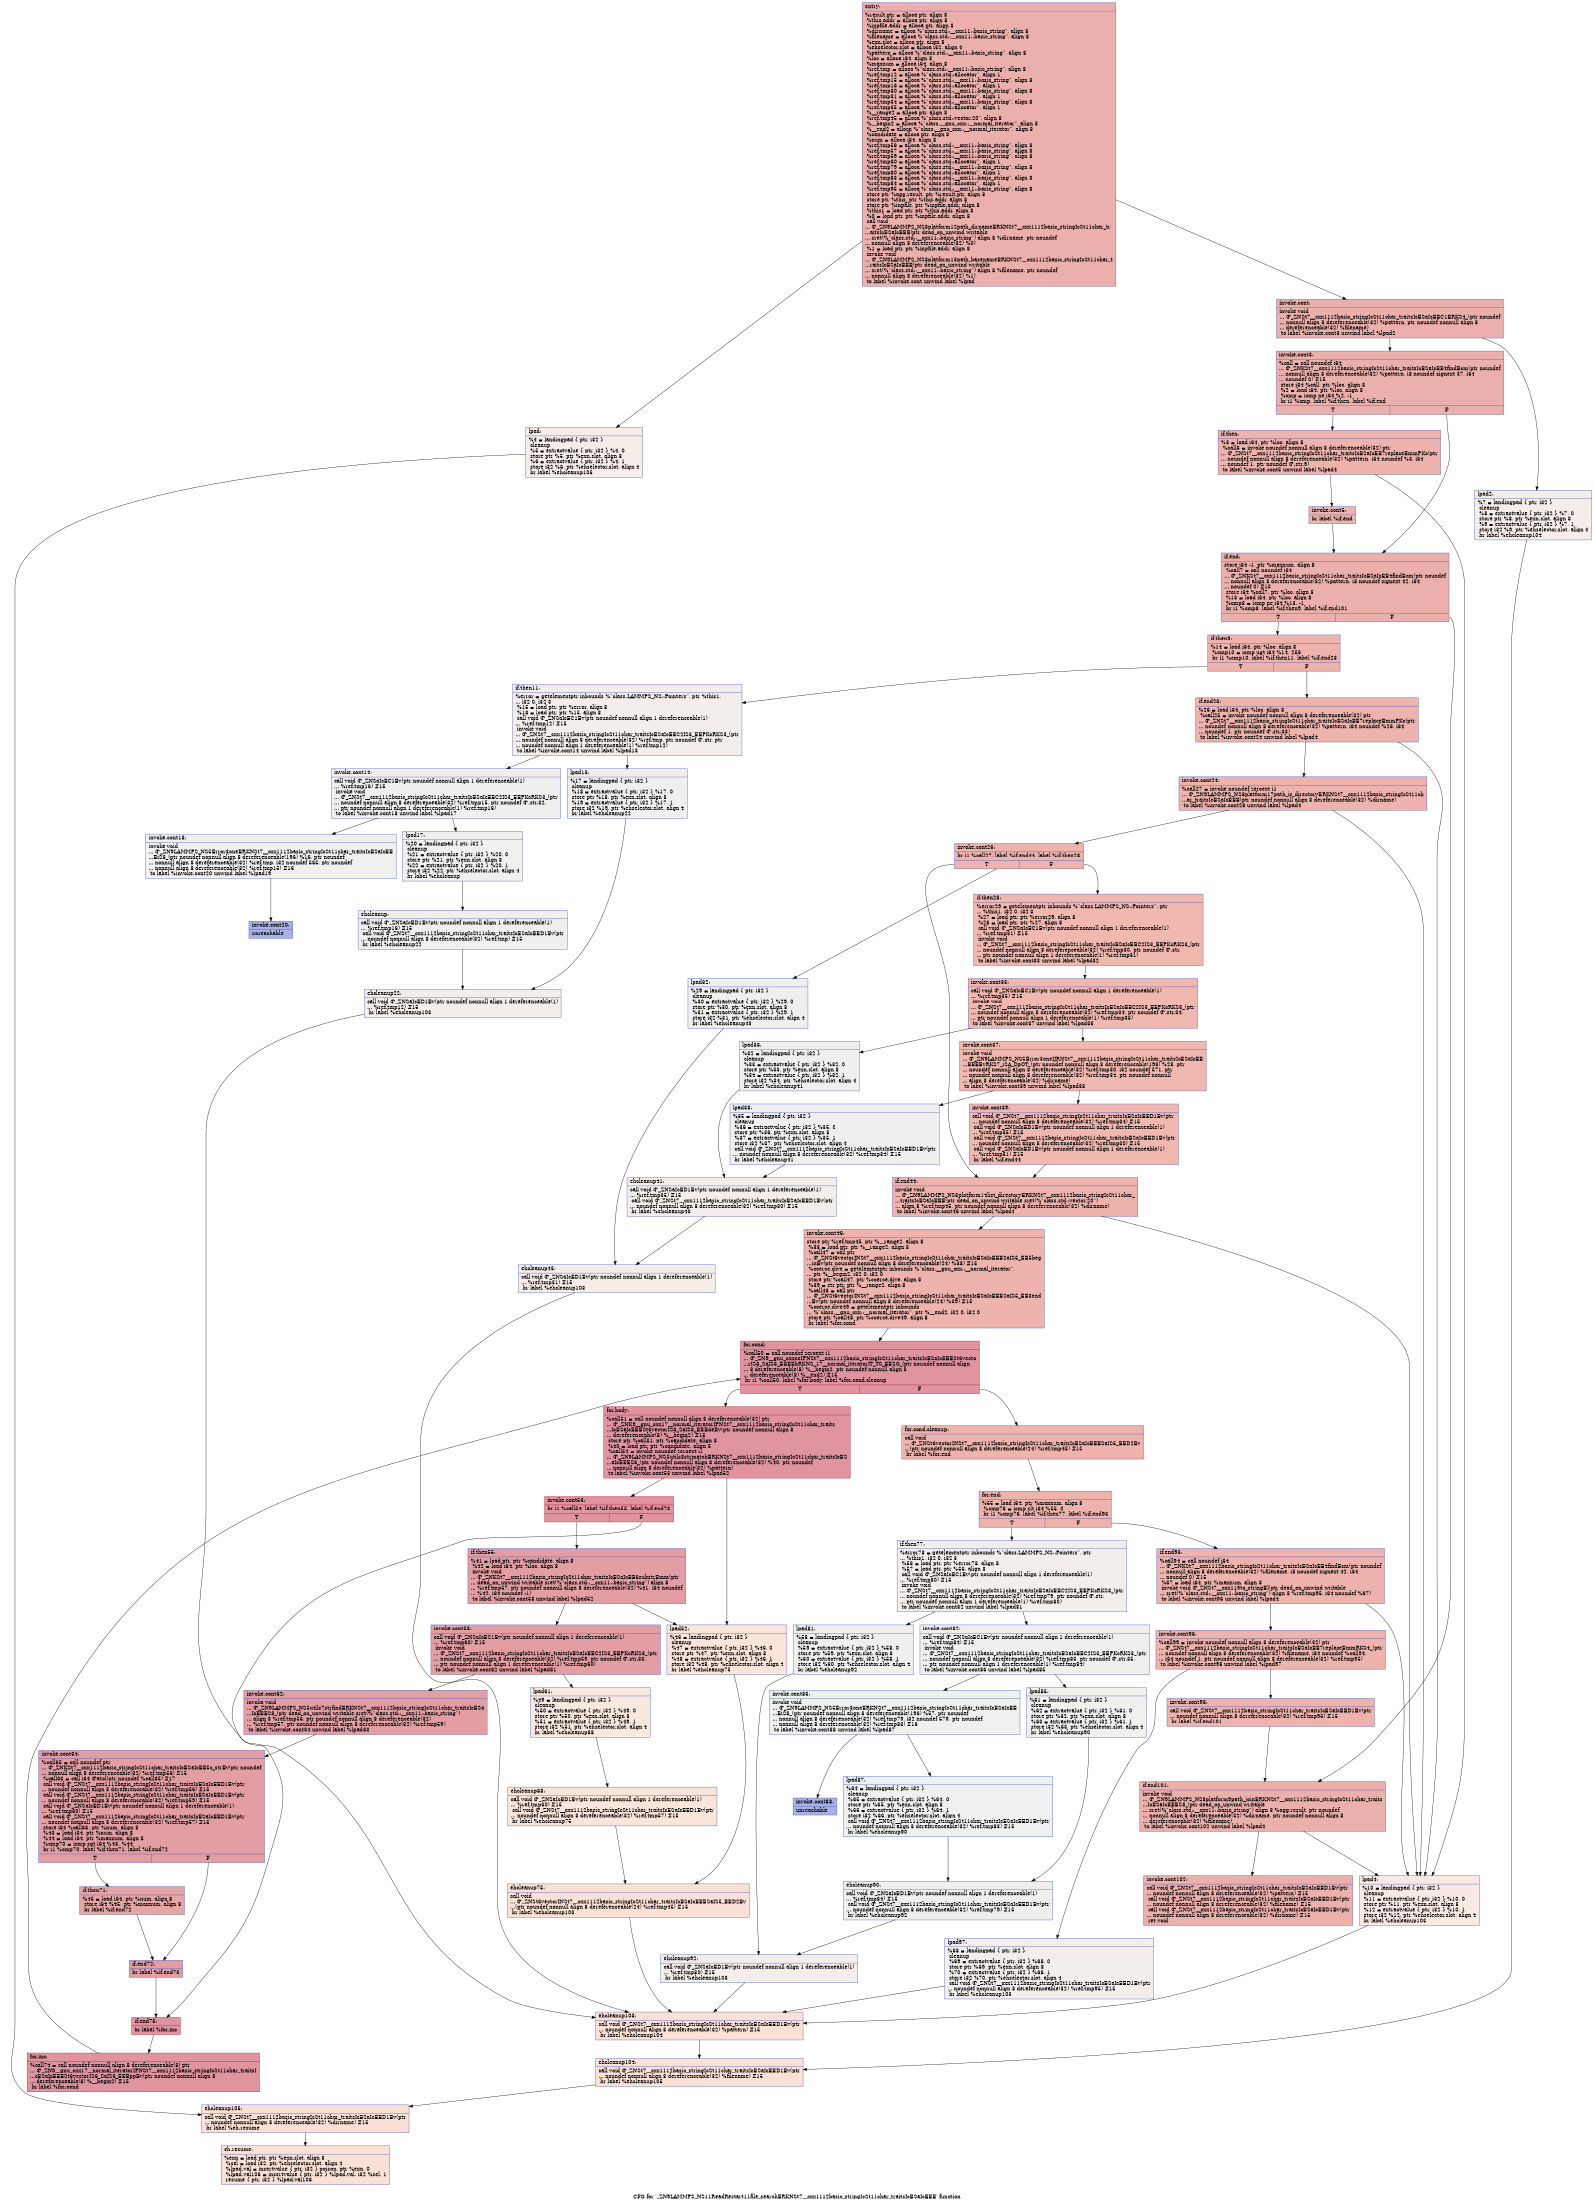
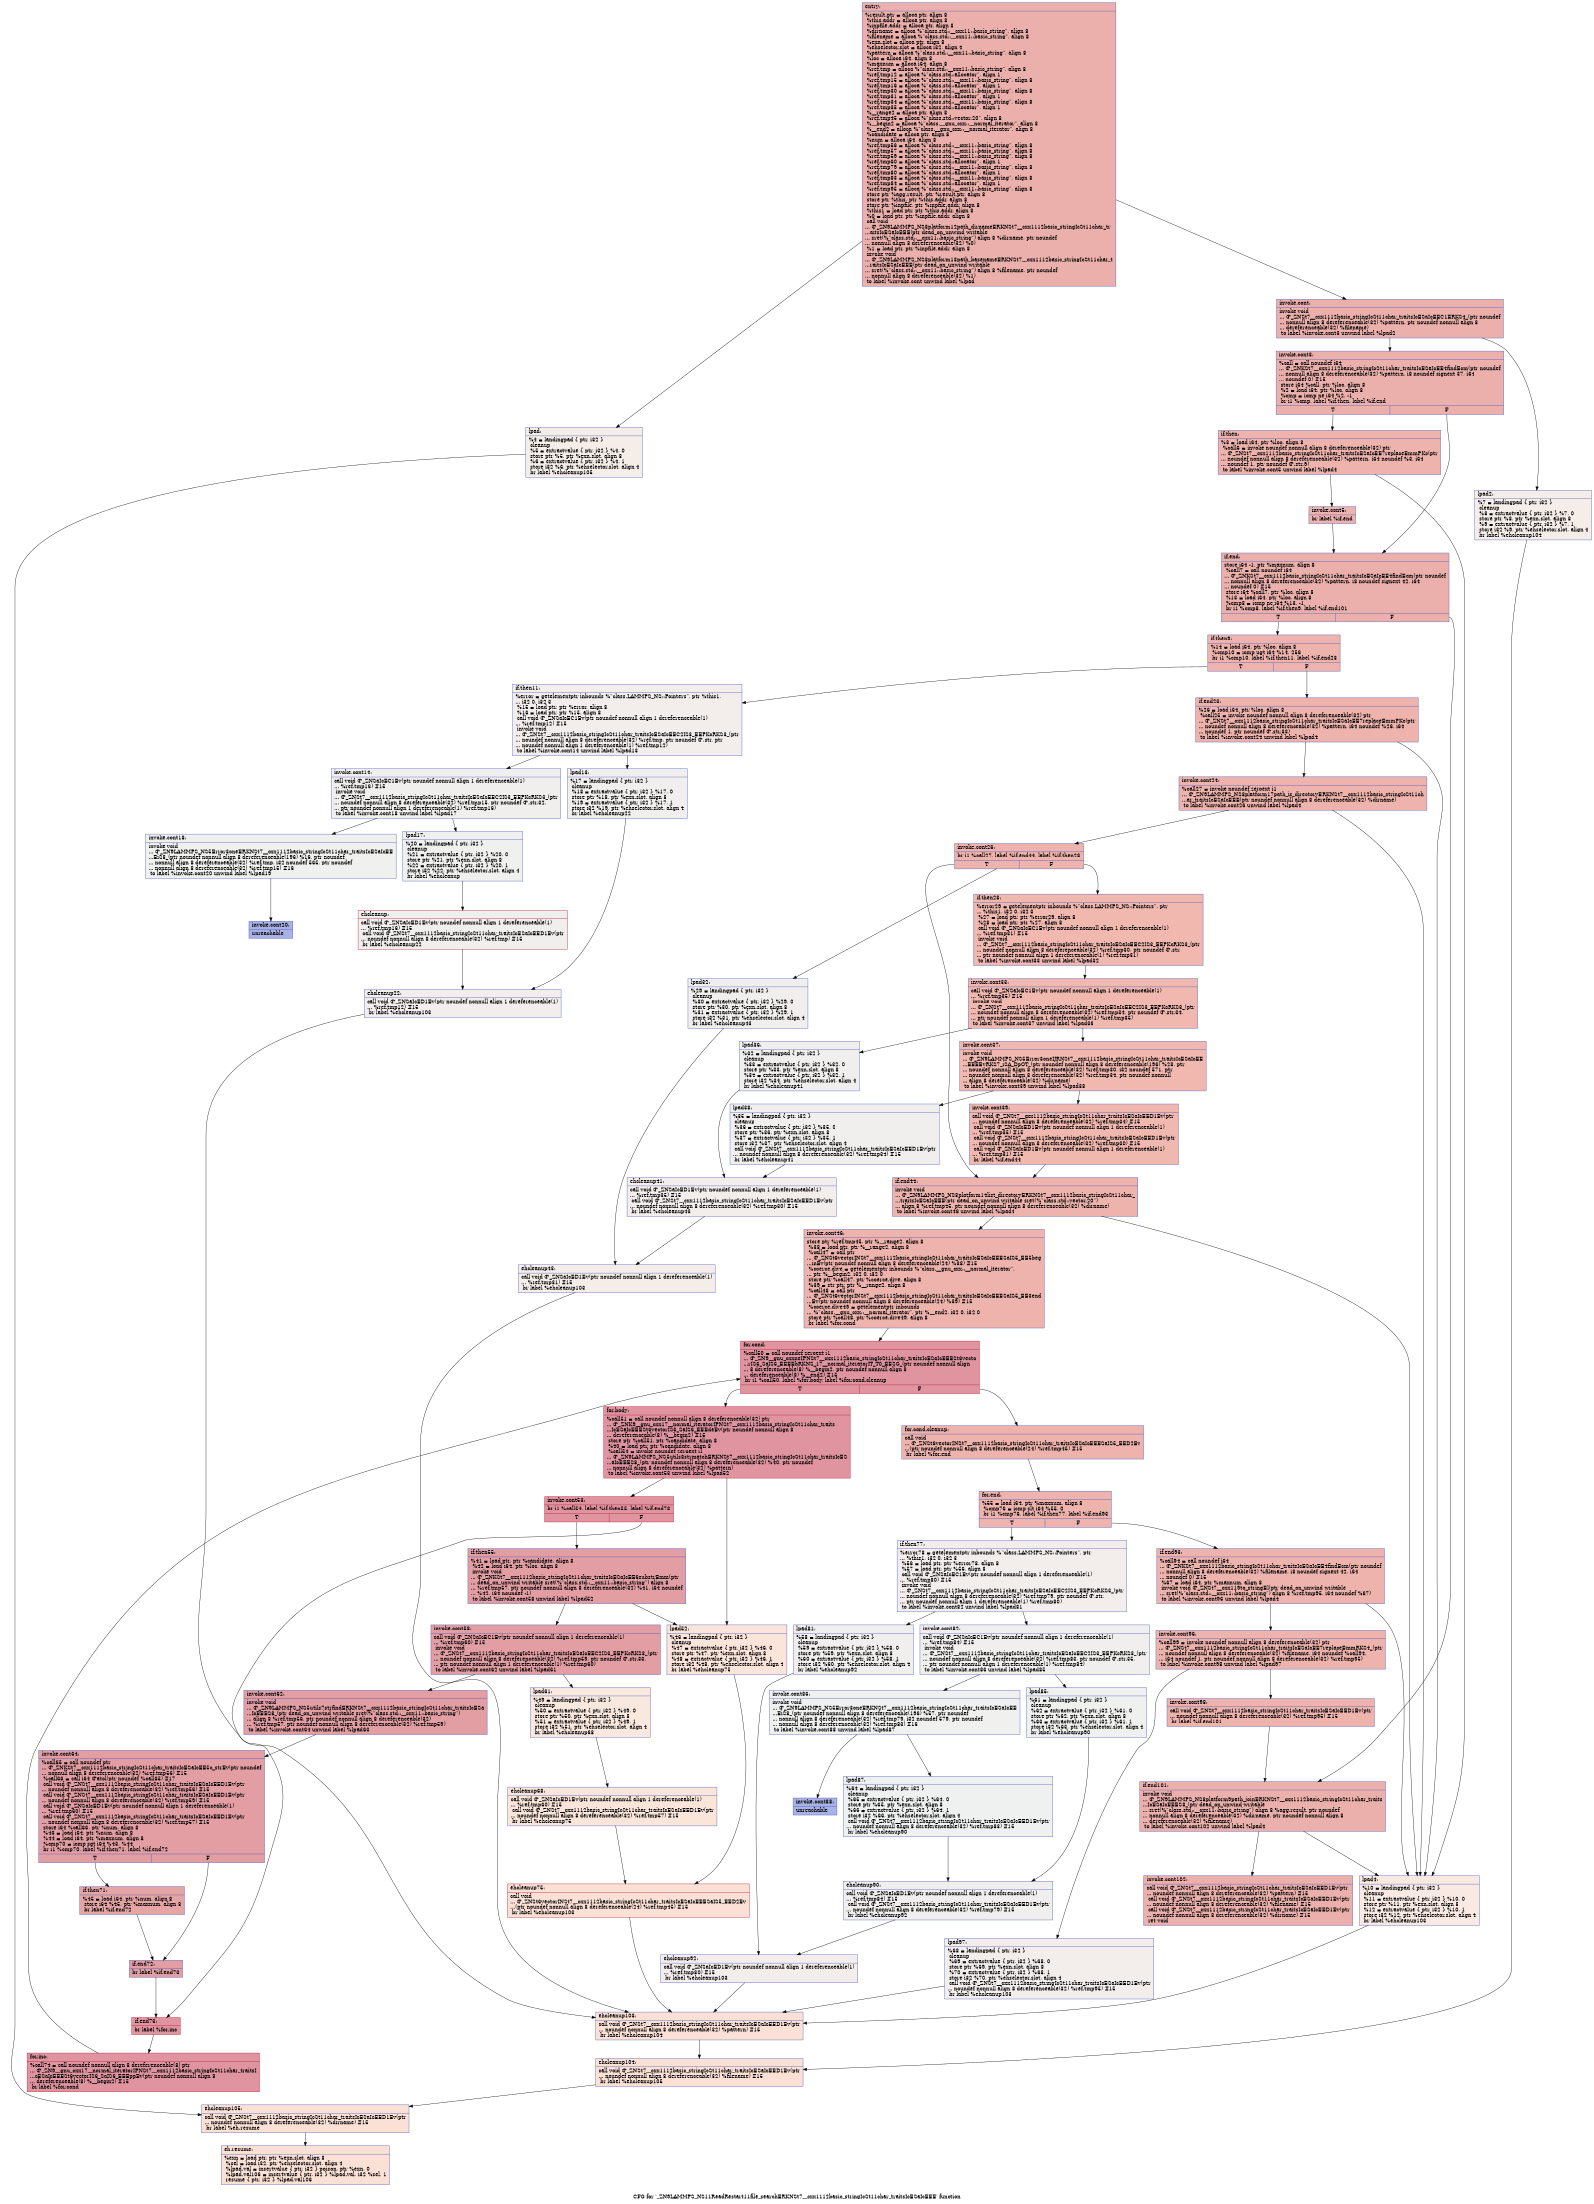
node "ehcleanup:": color #3d50c3ff -> #b70d28ff
node "ehcleanup75:": color #3d50c3ff -> #b70d28ff
